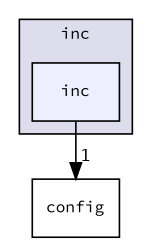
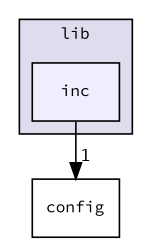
cluster "inc": label "inc" -> "lib"
